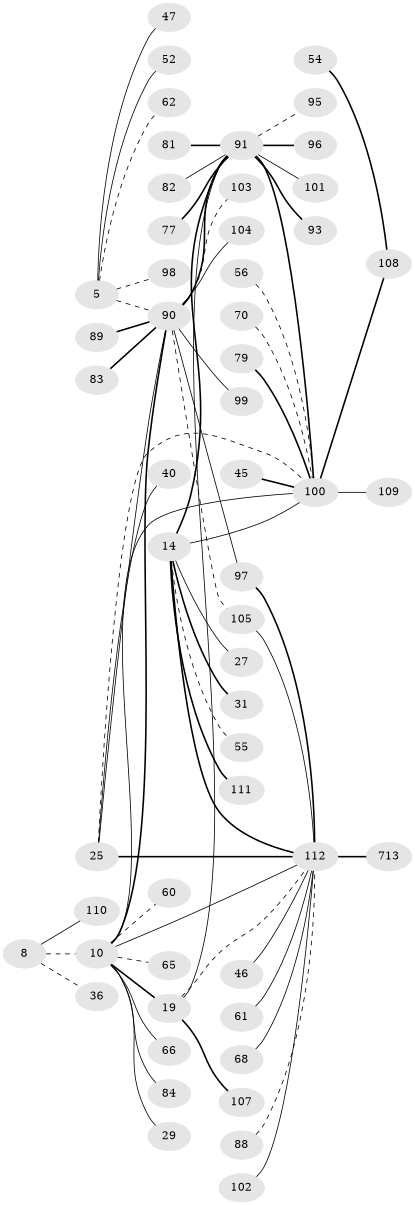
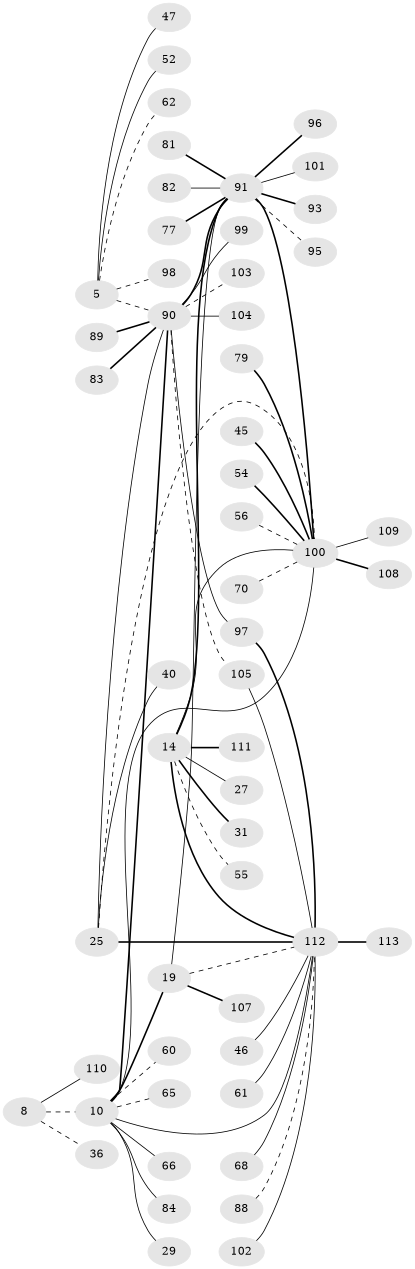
edge "54" -- "108": now "54" -- "100"
node "713": label "713" -> "113"
